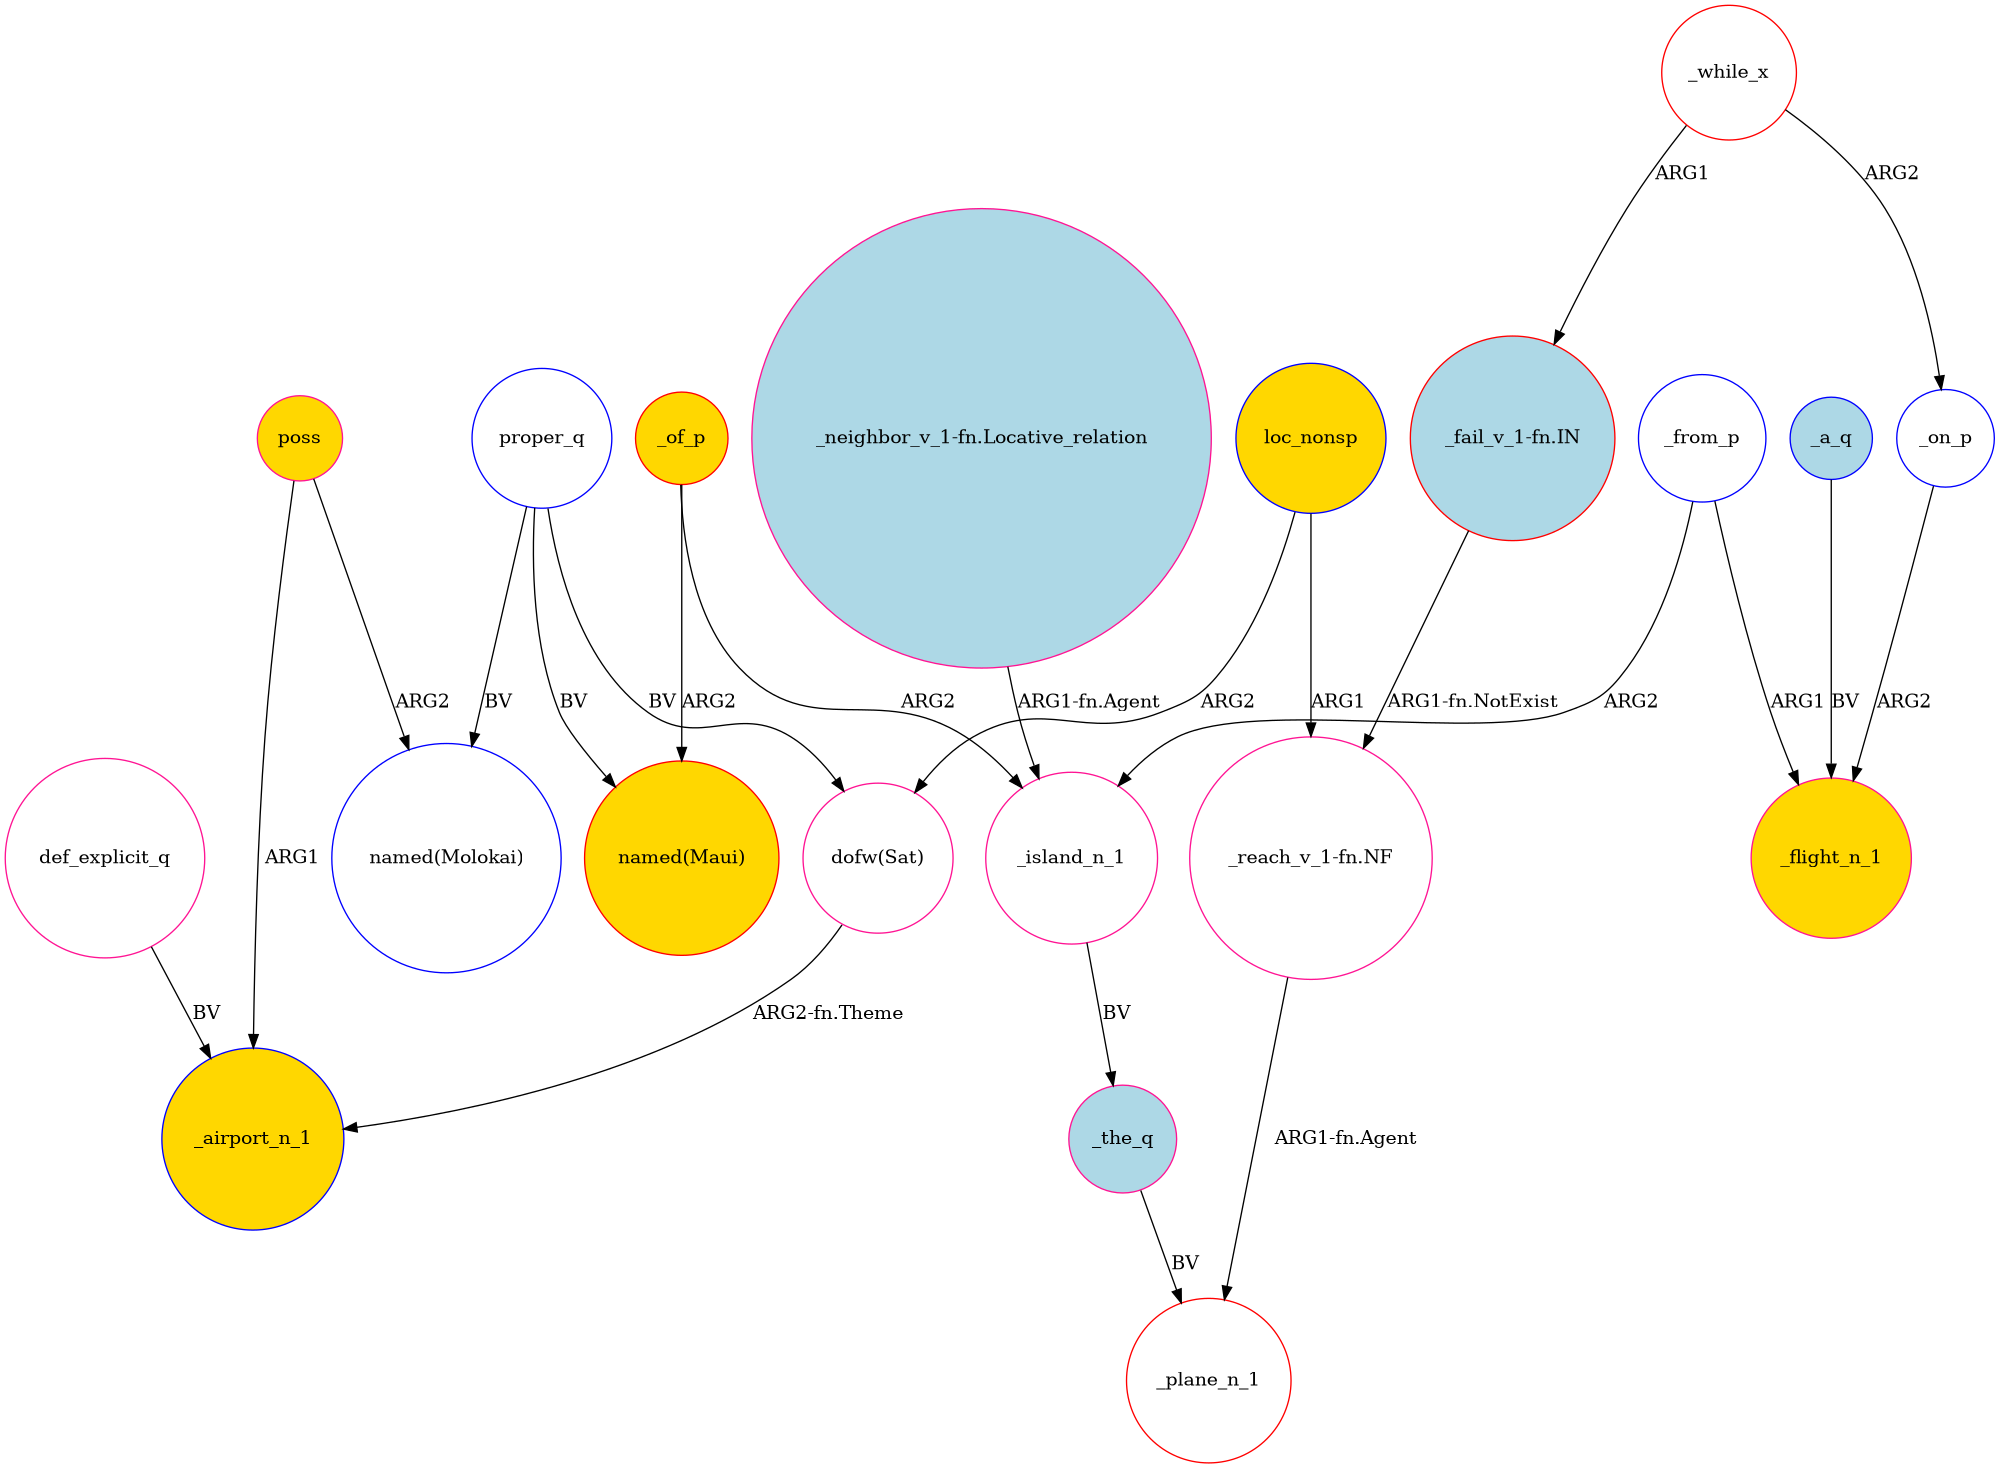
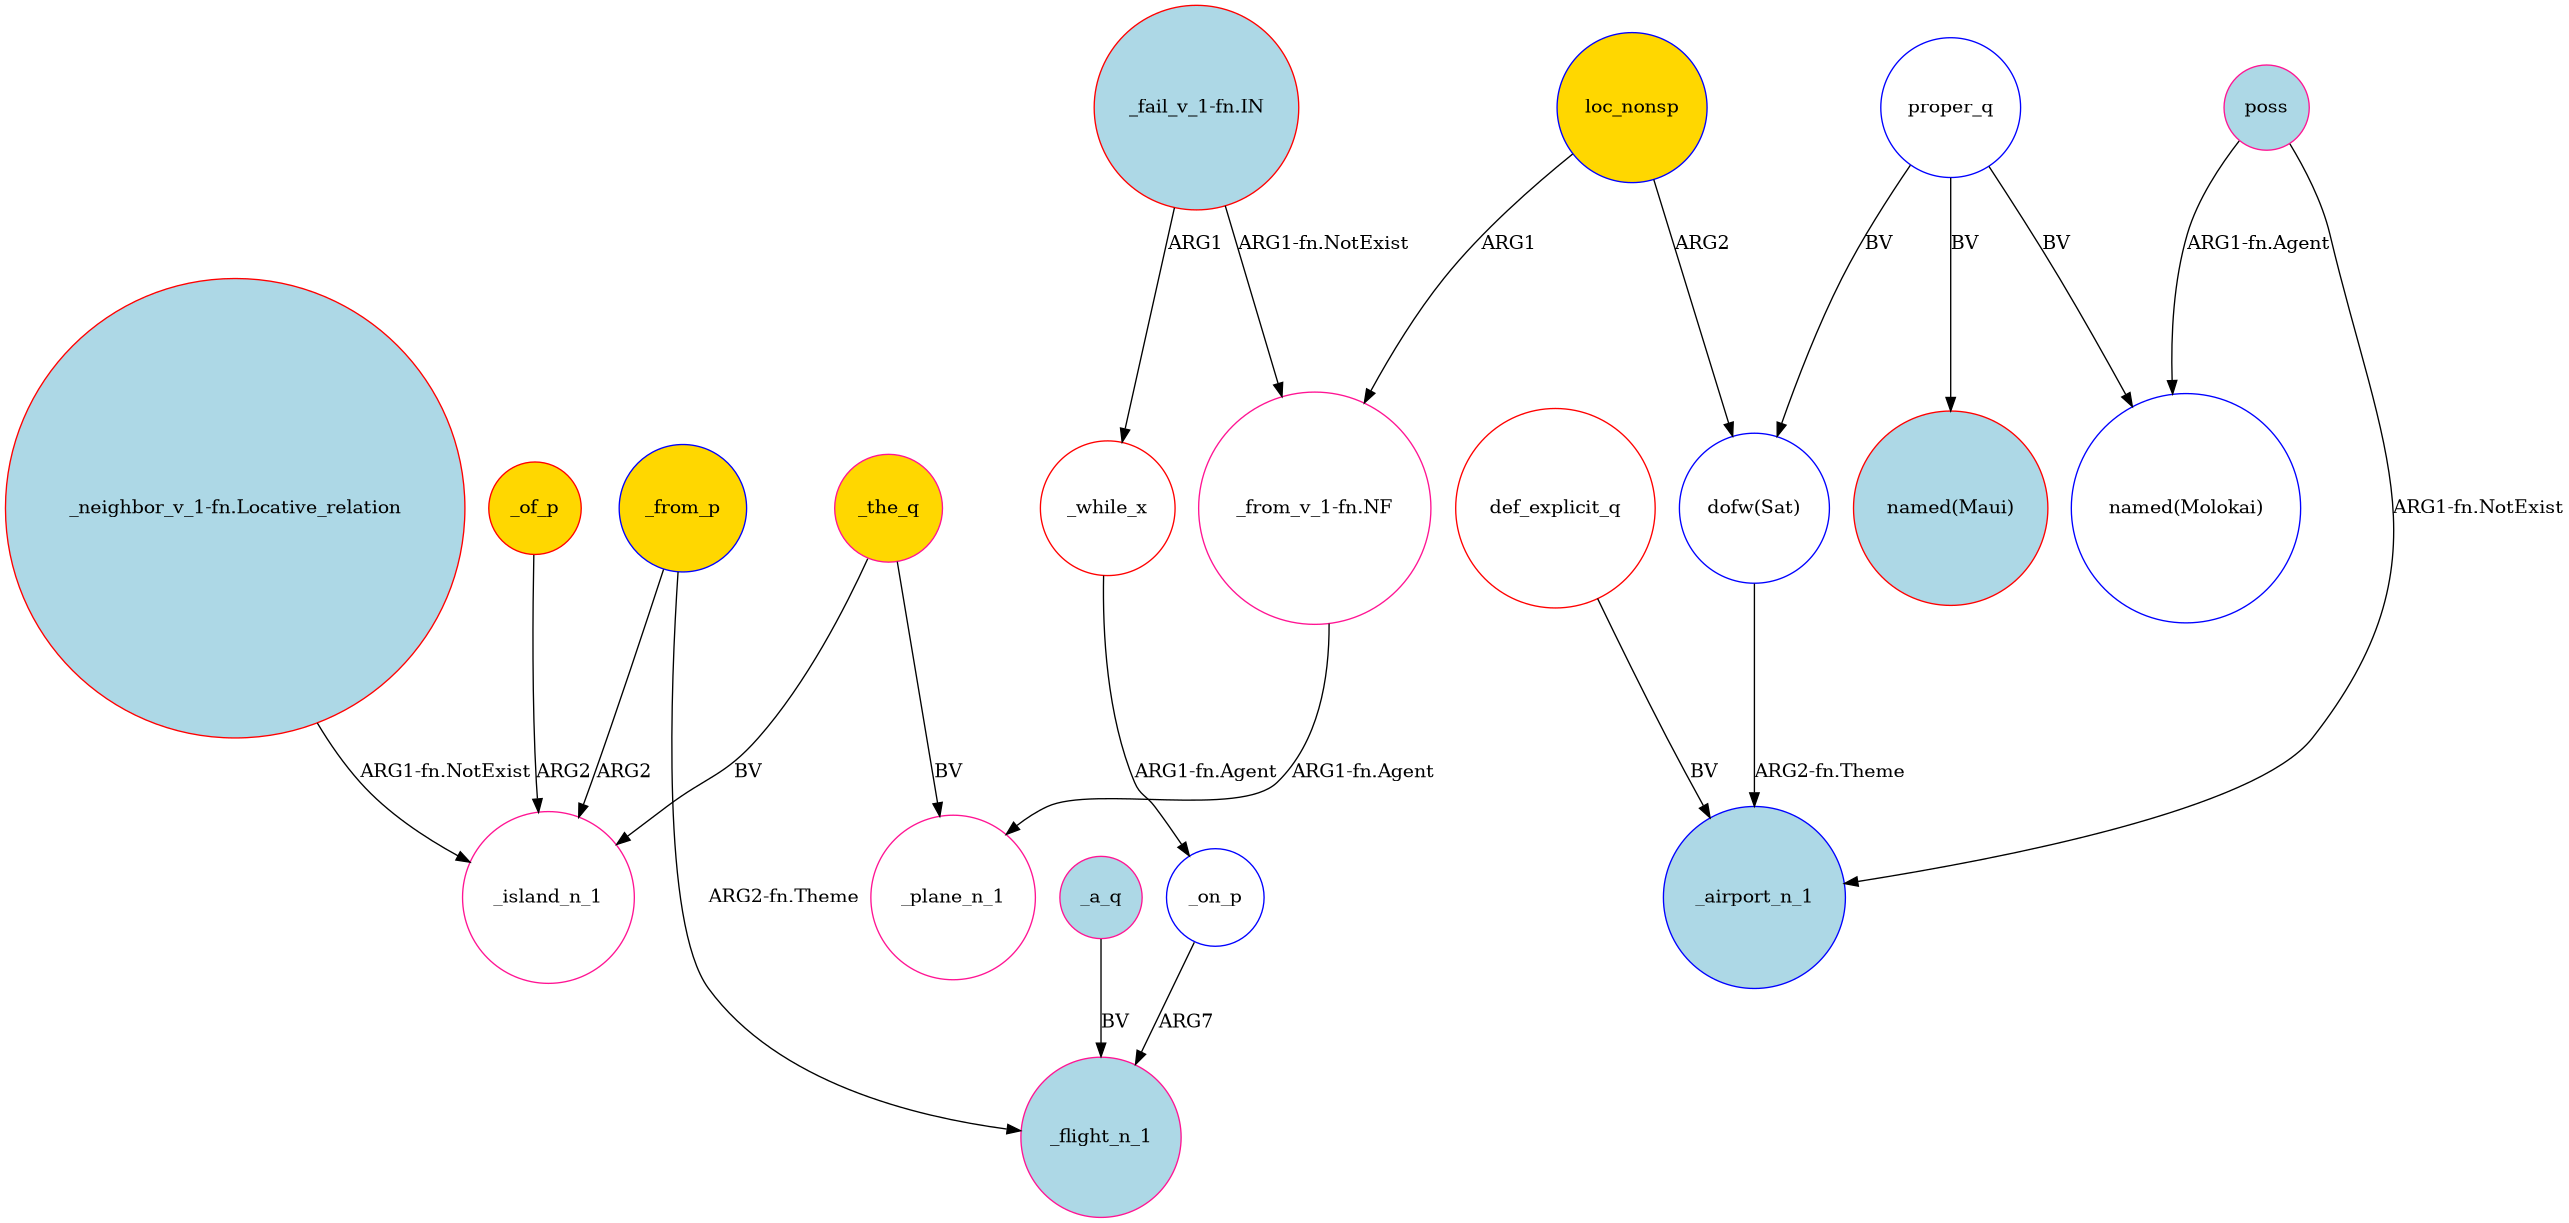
edge "_while_x" -> "_on_p": label "ARG2" -> "ARG1-fn.Agent"
edge "_while_x" -> "_fail_v_1-fn.IN": reversed
node "poss": fillcolor gold -> lightblue
node "_neighbor_v_1-fn.Locative_relation": color deeppink -> red
node "_from_p": fillcolor white -> gold
node "_a_q": color blue -> deeppink
edge "_of_p" -> "named(Maui)": removed, label "ARG2"
edge "poss" -> "named(Molokai)": label "ARG2" -> "ARG1-fn.Agent"
edge "_neighbor_v_1-fn.Locative_relation" -> "_island_n_1": label "ARG1-fn.Agent" -> "ARG1-fn.NotExist"
edge "_from_p" -> "_flight_n_1": label "ARG1" -> "ARG2-fn.Theme"
edge "_on_p" -> "_flight_n_1": label "ARG2" -> "ARG7"
node "def_explicit_q": color deeppink -> red
edge "poss" -> "_airport_n_1": label "ARG1" -> "ARG1-fn.NotExist"
node "named(Maui)": fillcolor gold -> lightblue
node "dofw(Sat)": color deeppink -> blue
node "_reach_v_1-fn.NF": label "_reach_v_1-fn.NF" -> "_from_v_1-fn.NF"
node "_flight_n_1": fillcolor gold -> lightblue
edge "_island_n_1" -> "_the_q": reversed
node "_airport_n_1": fillcolor gold -> lightblue
node "_the_q": fillcolor lightblue -> gold
node "_plane_n_1": color red -> deeppink
